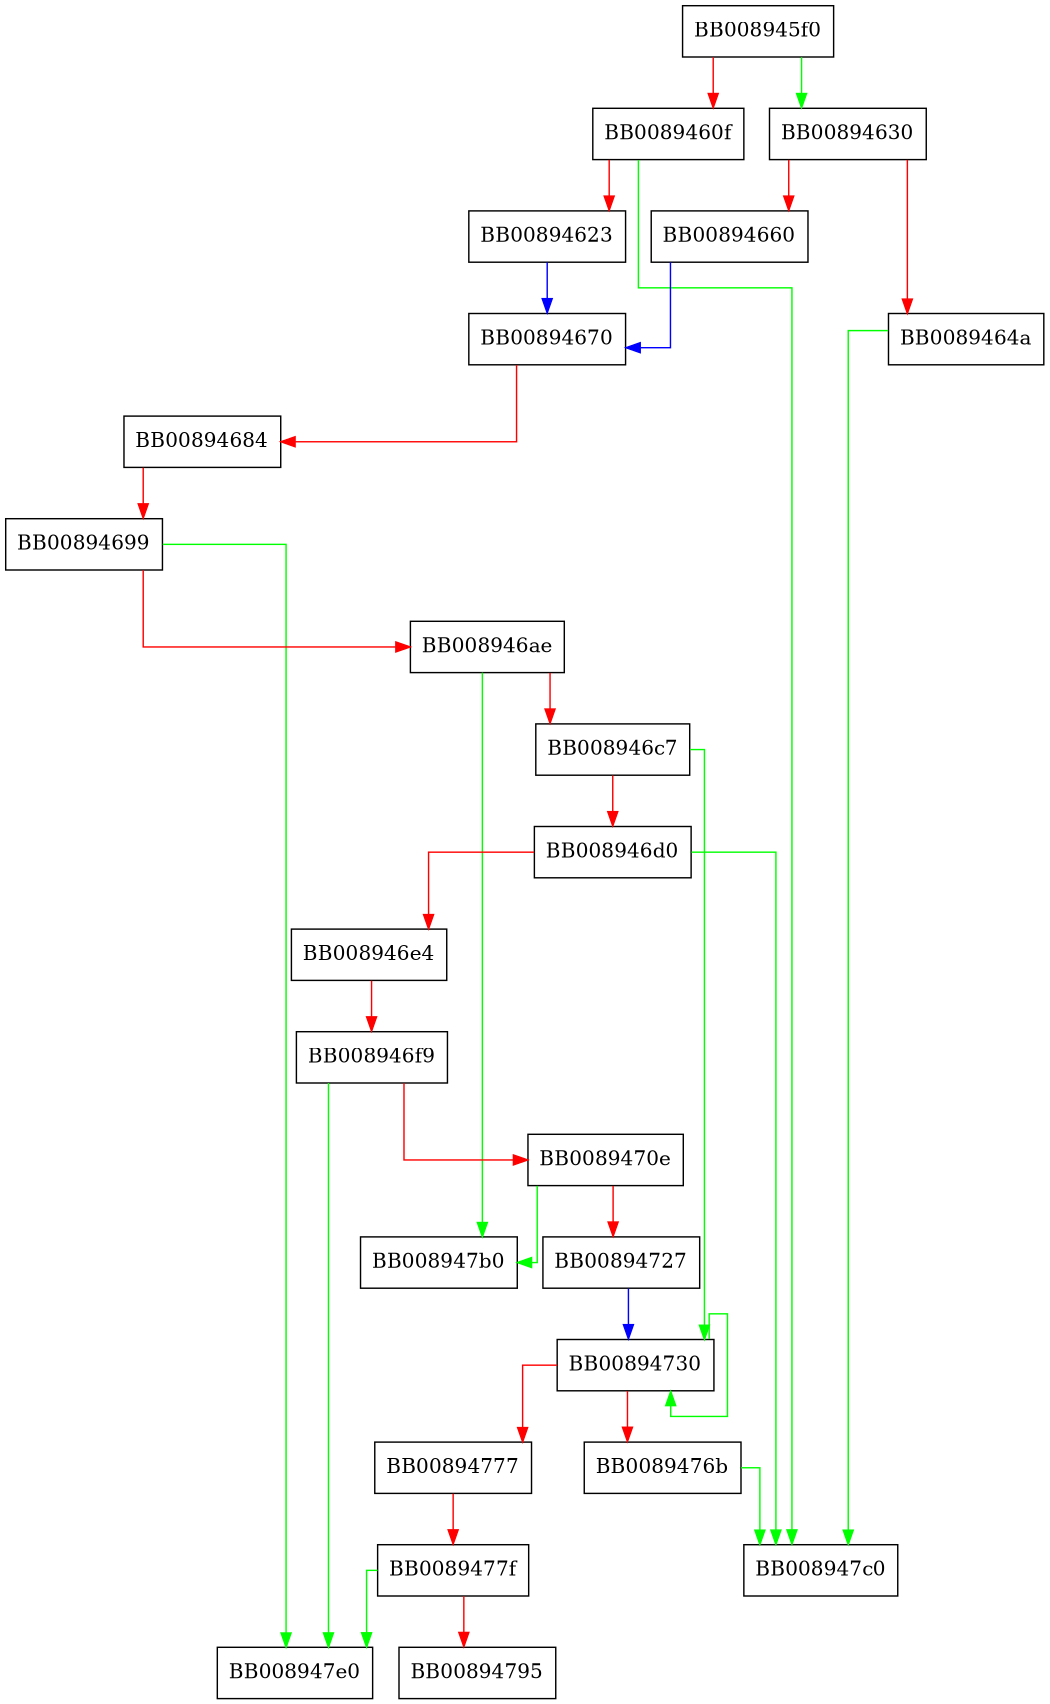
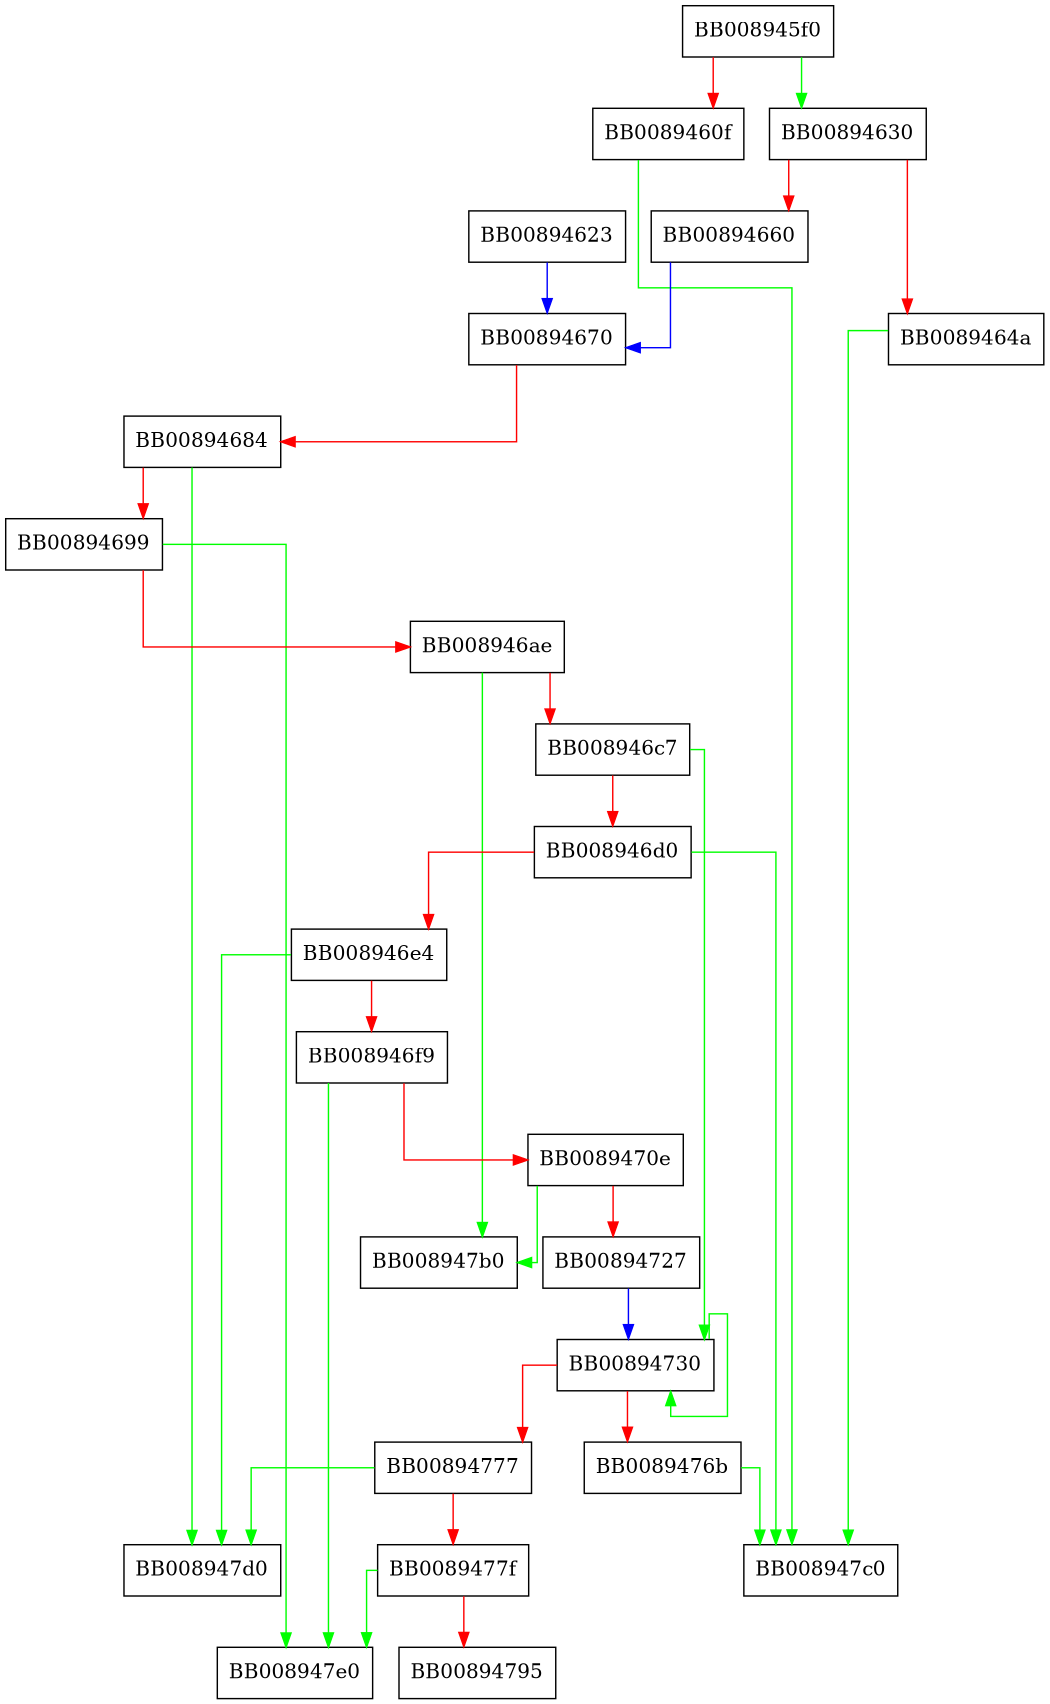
edge "BB0089460f" -> "BB00894623": removed
node "BB008947d0": added
